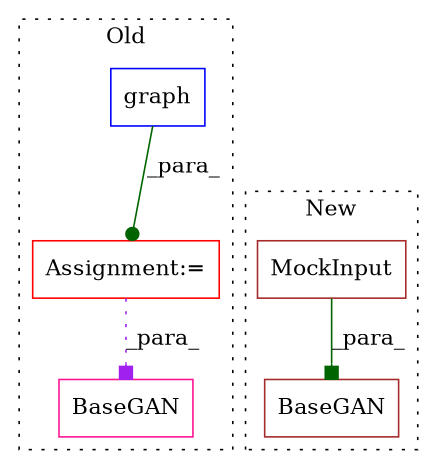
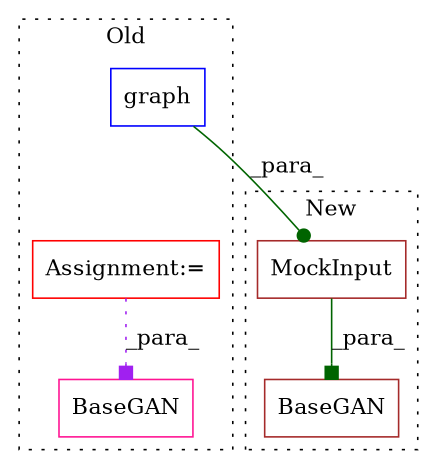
edge "graph" -> "Assignment:=": now "graph" -> "MockInput"
